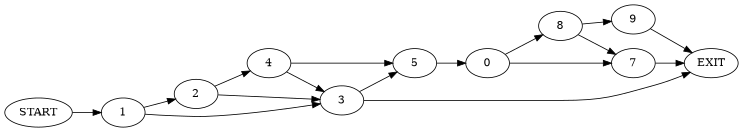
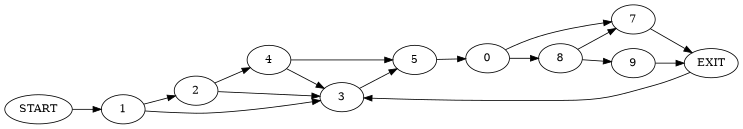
edge "3" -> "EXIT": reversed
